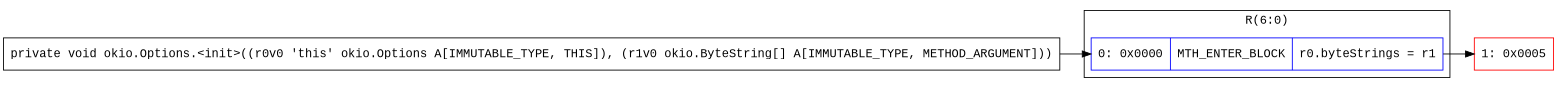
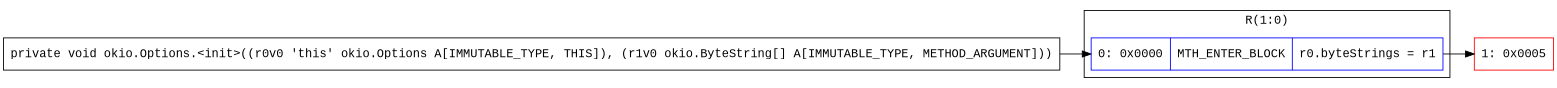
cluster "R(6:0)": label "R(6:0)" -> "R(1:0)"
